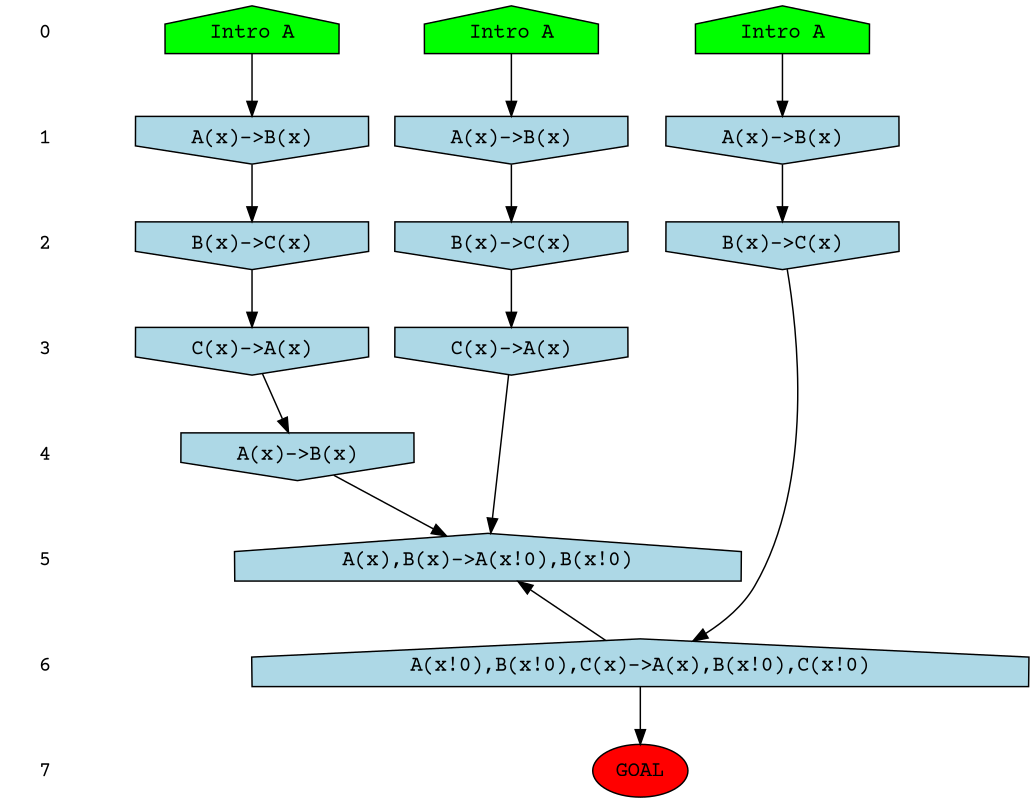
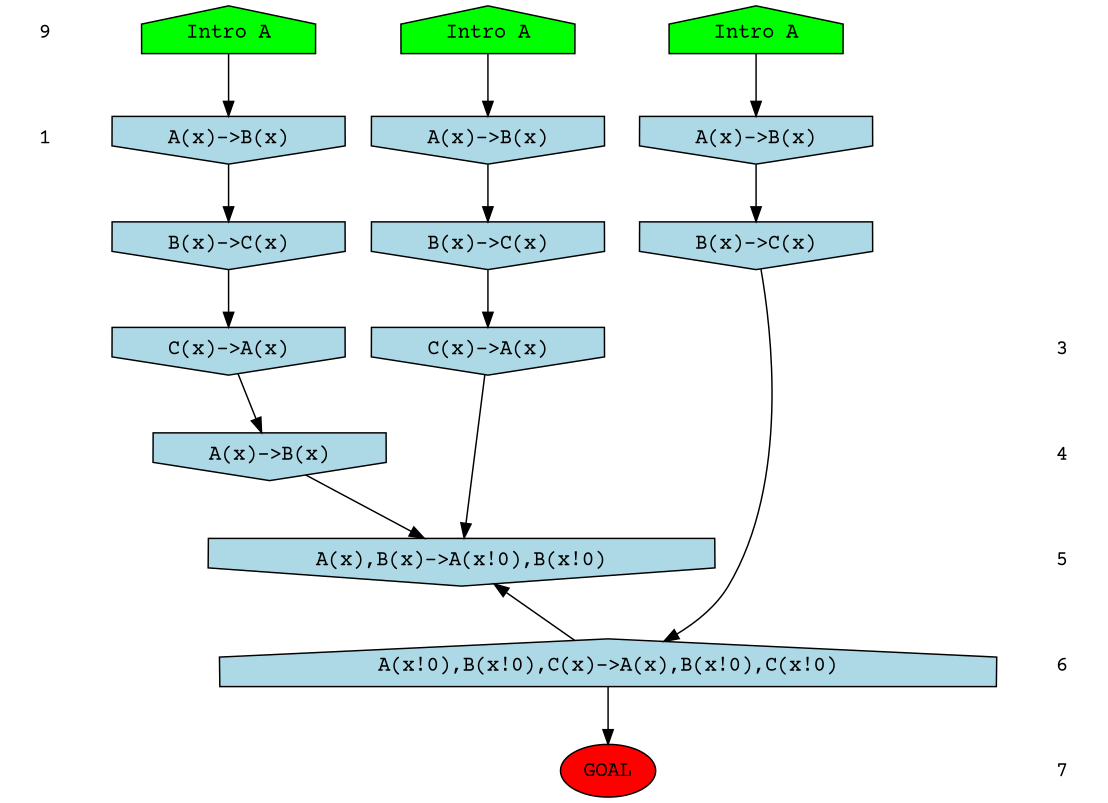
node "0": label "0" -> "9"
node "2": removed
node "A(x),B(x)->A(x!0),B(x!0)": shape house -> invhouse
